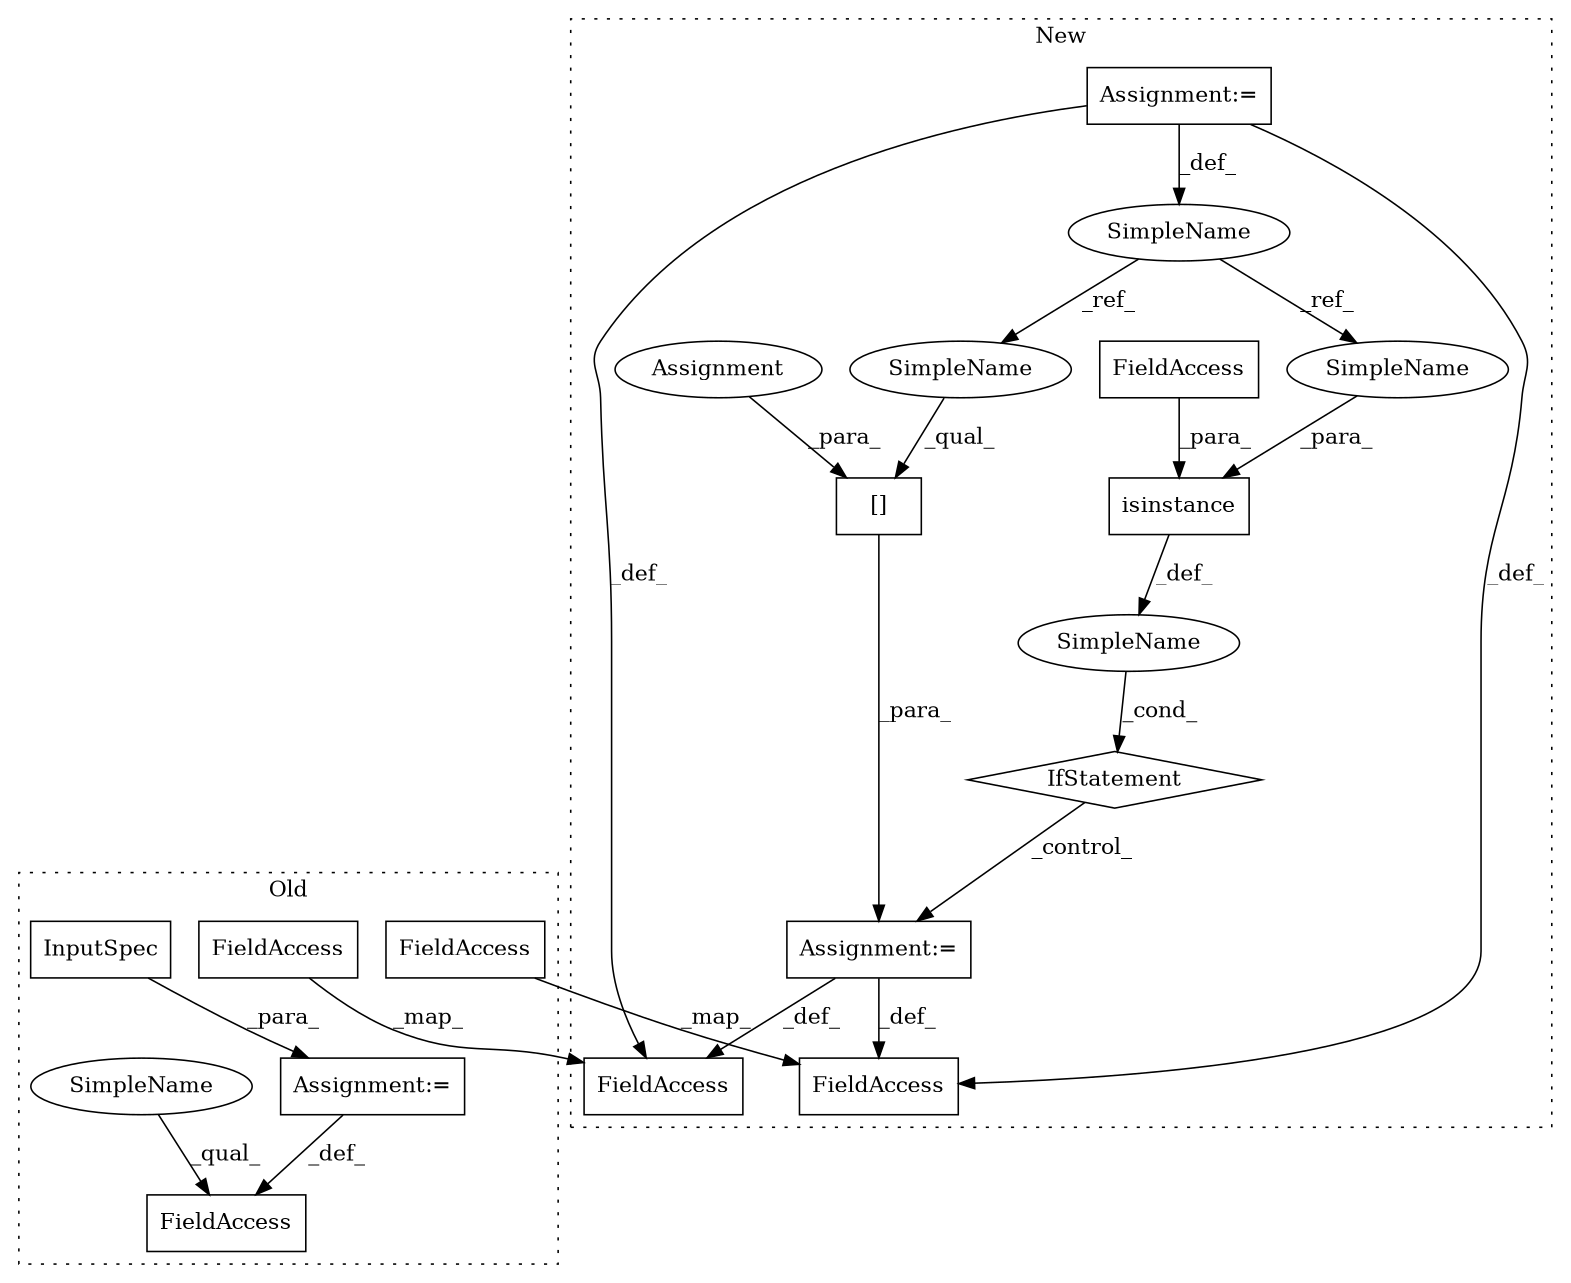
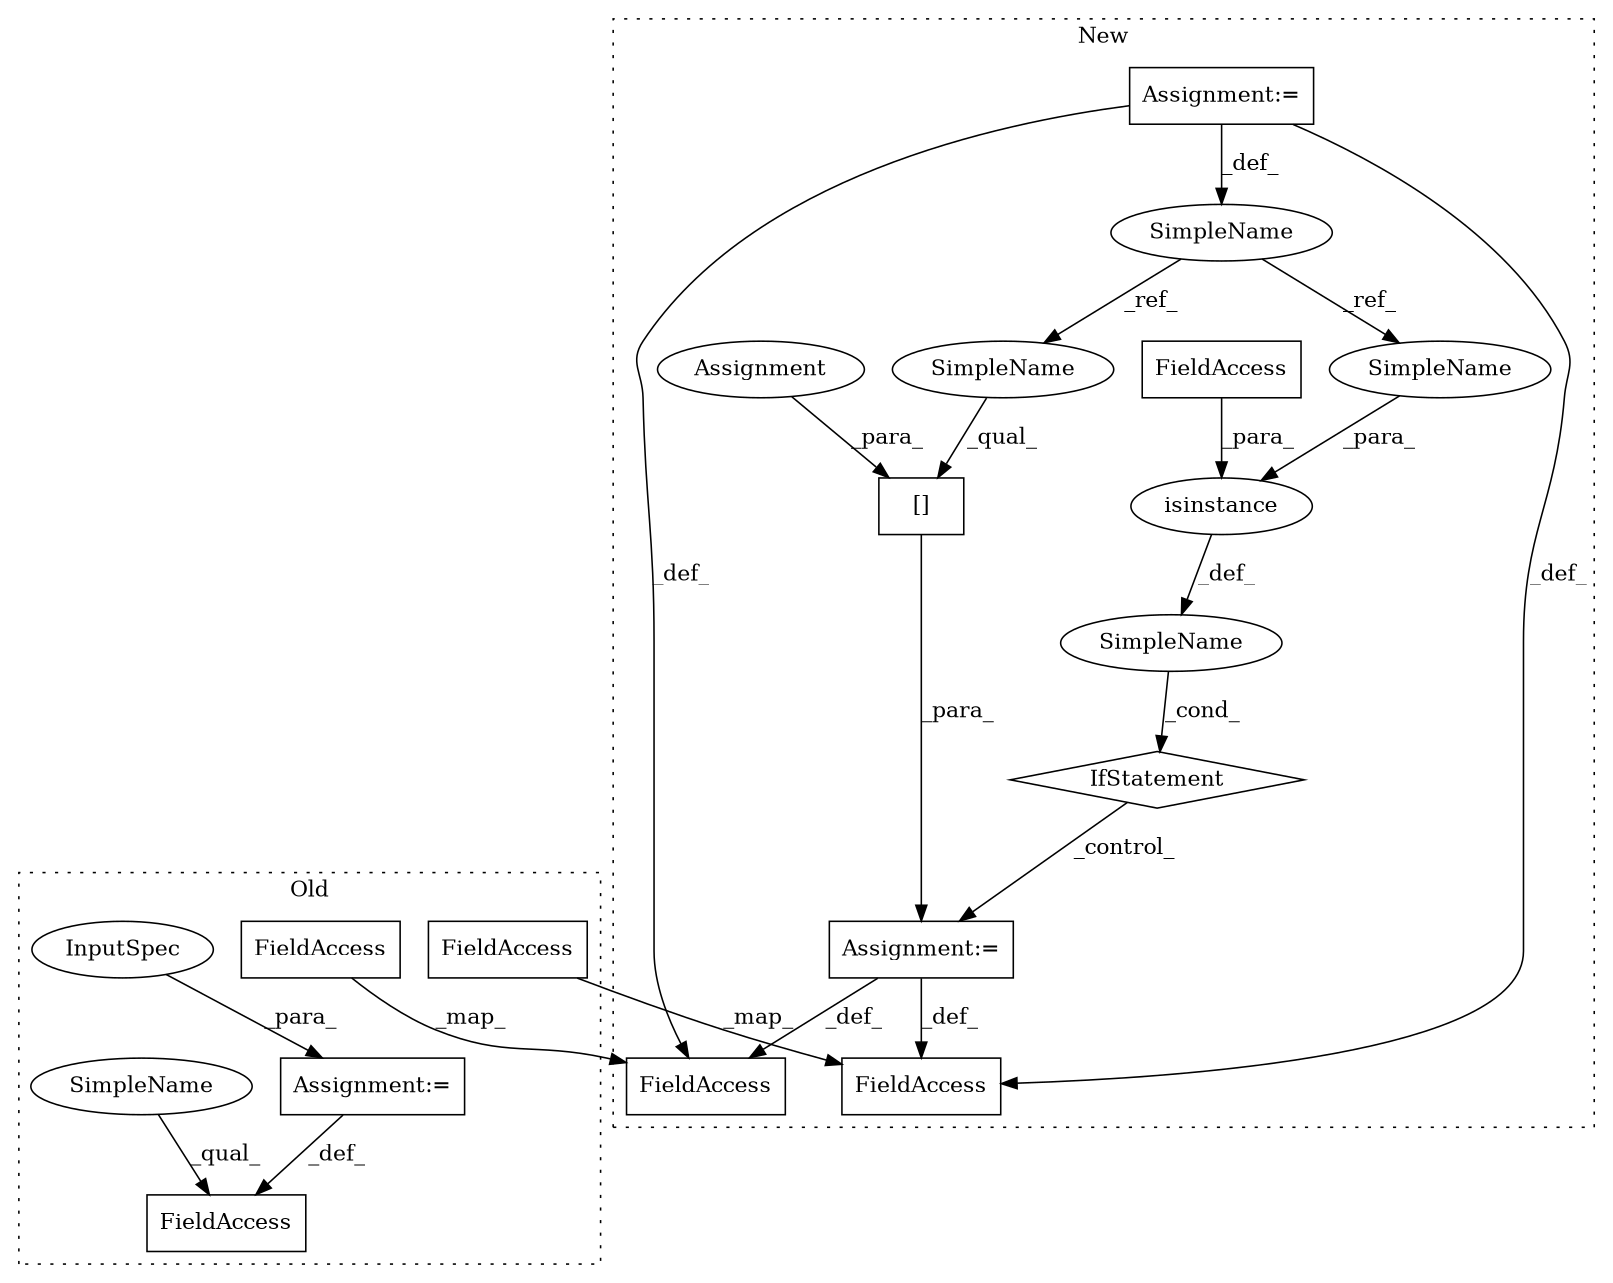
node "isinstance": shape box -> ellipse
node "InputSpec": shape box -> ellipse
